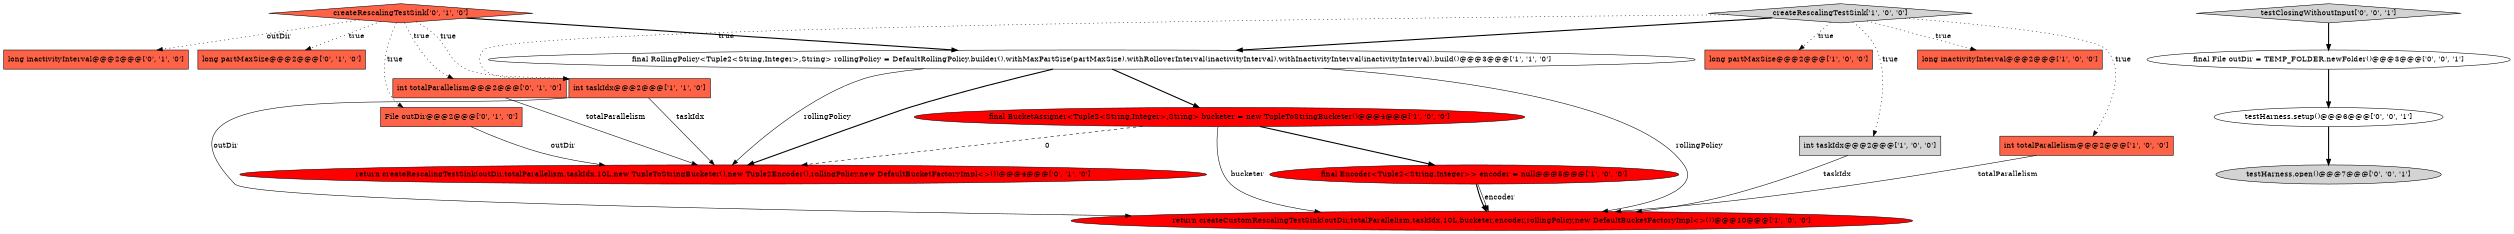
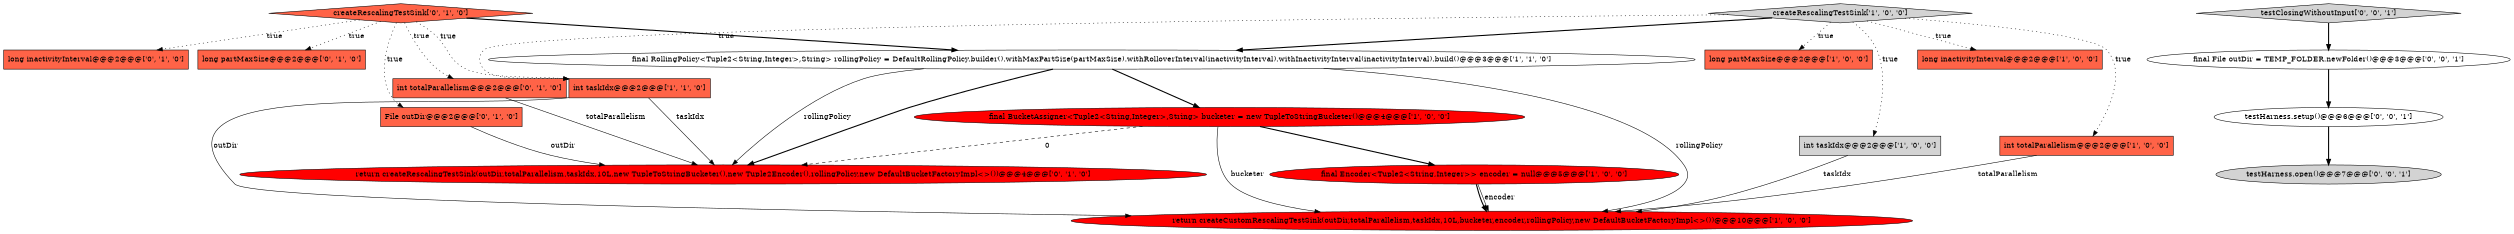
edge "createRescalingTestSink['0', '1', '0']" -> "long inactivityInterval@@@2@@@['0', '1', '0']": label "outDir" -> "true"
